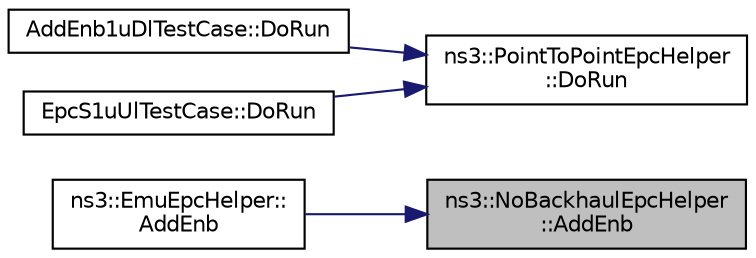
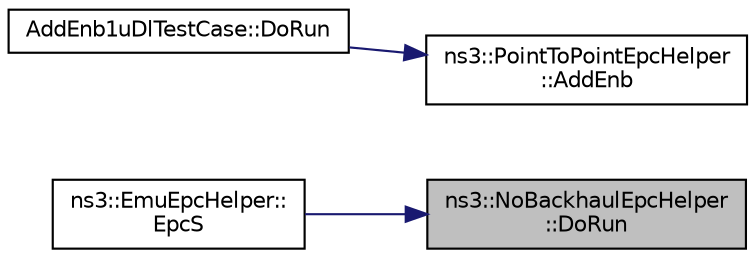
node "ns3::PointToPointEpcHelper ::DoRun": label "ns3::PointToPointEpcHelper ::DoRun" -> "ns3::PointToPointEpcHelper ::AddEnb"
node "EpcS1uUlTestCase::DoRun": removed
node "ns3::EmuEpcHelper:: AddEnb": label "ns3::EmuEpcHelper:: AddEnb" -> "ns3::EmuEpcHelper:: EpcS"
node "ns3::NoBackhaulEpcHelper ::AddEnb": label "ns3::NoBackhaulEpcHelper ::AddEnb" -> "ns3::NoBackhaulEpcHelper ::DoRun"
